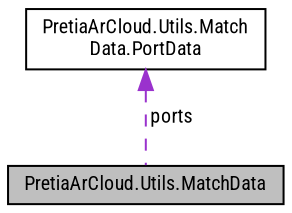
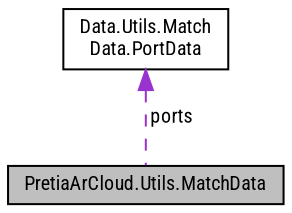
node "PretiaArCloud.Utils.Match Data.PortData": label "PretiaArCloud.Utils.Match Data.PortData" -> "Data.Utils.Match Data.PortData"
